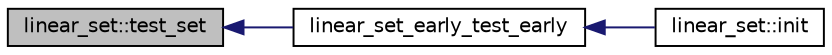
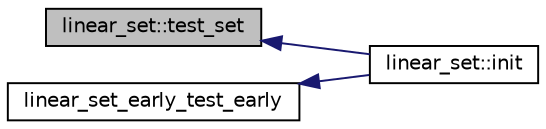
edge "linear_set_early_test_early" -> "linear_set::test_set": now "linear_set::init" -> "linear_set::test_set"
